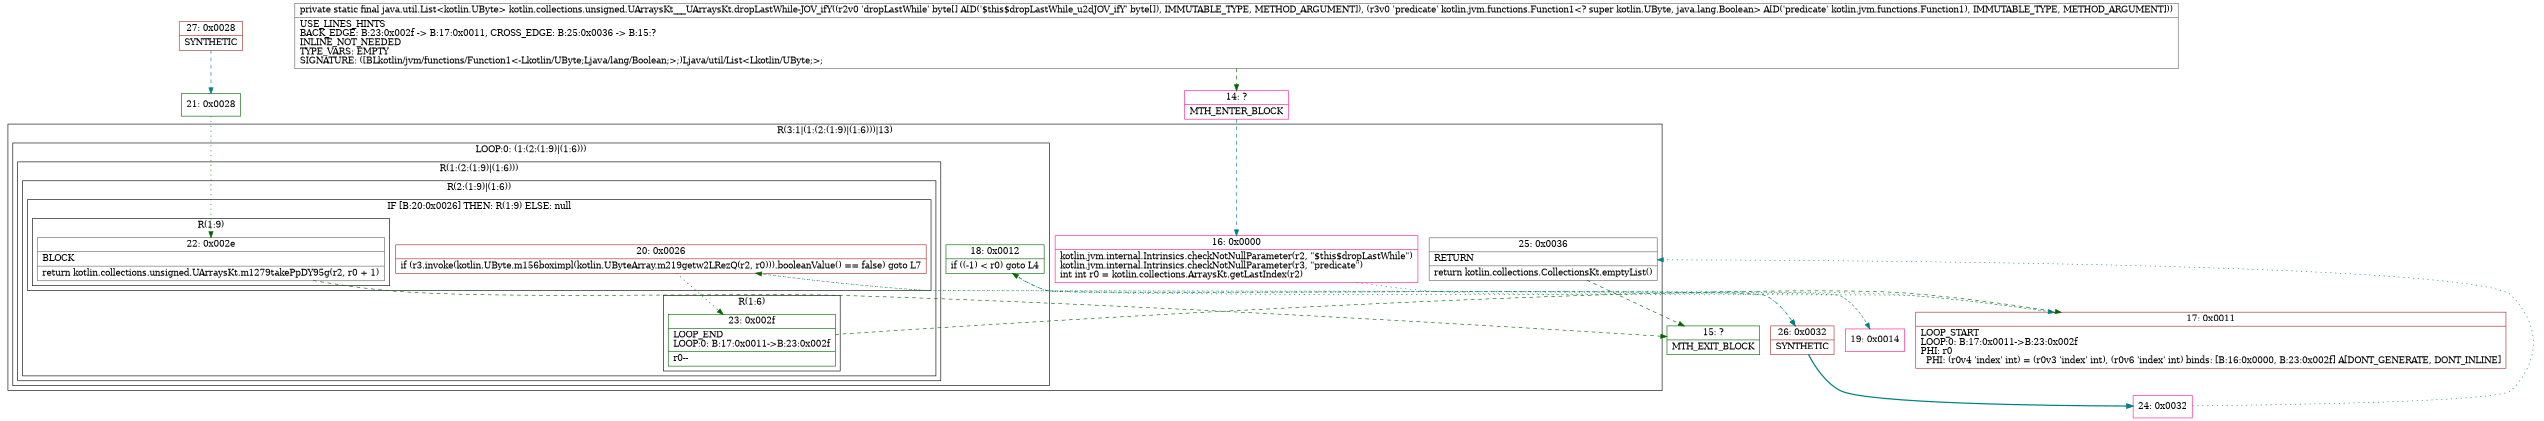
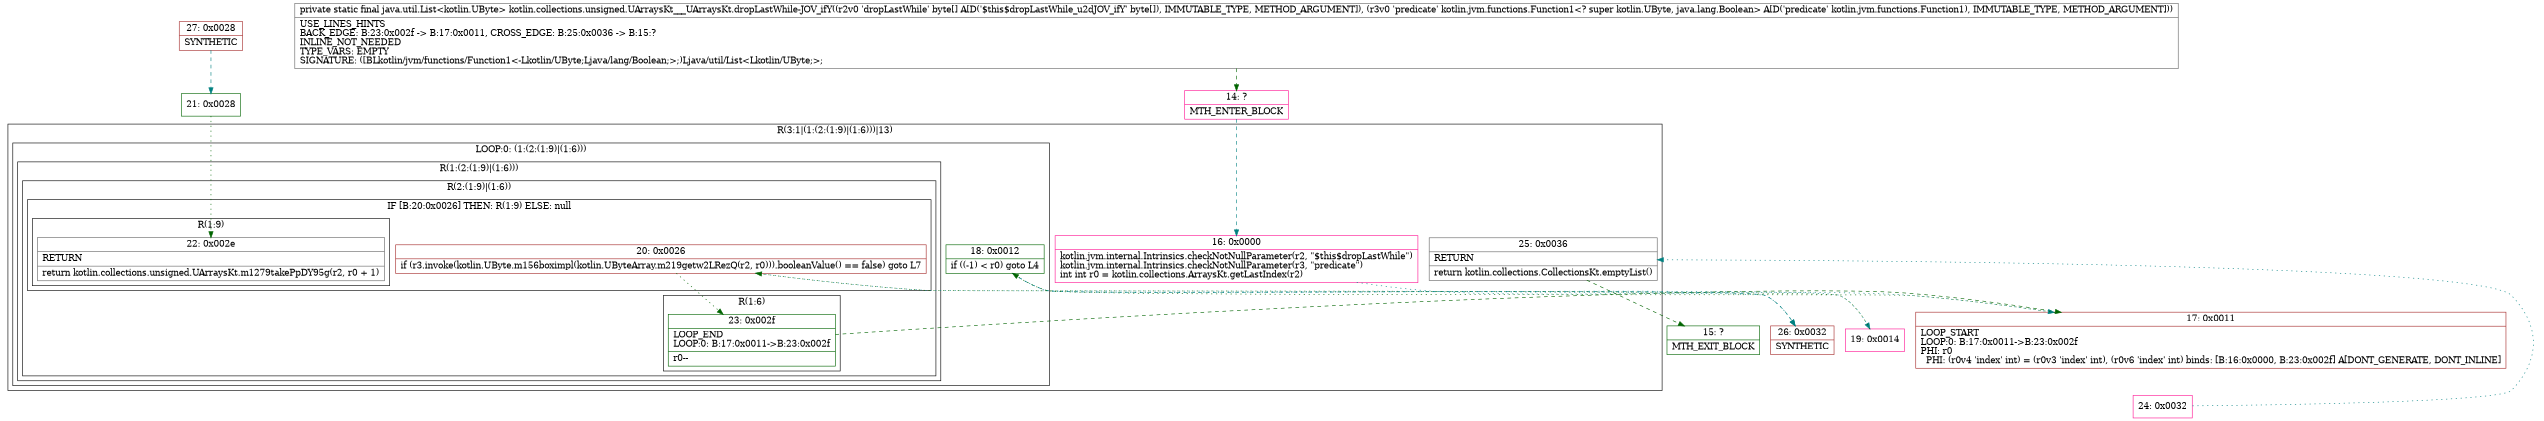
node "22: 0x002e": text "BLOCK" -> "RETURN"
edge "22: 0x002e" -> "15: ?": removed
edge "26: 0x0032" -> "24: 0x0032": removed
